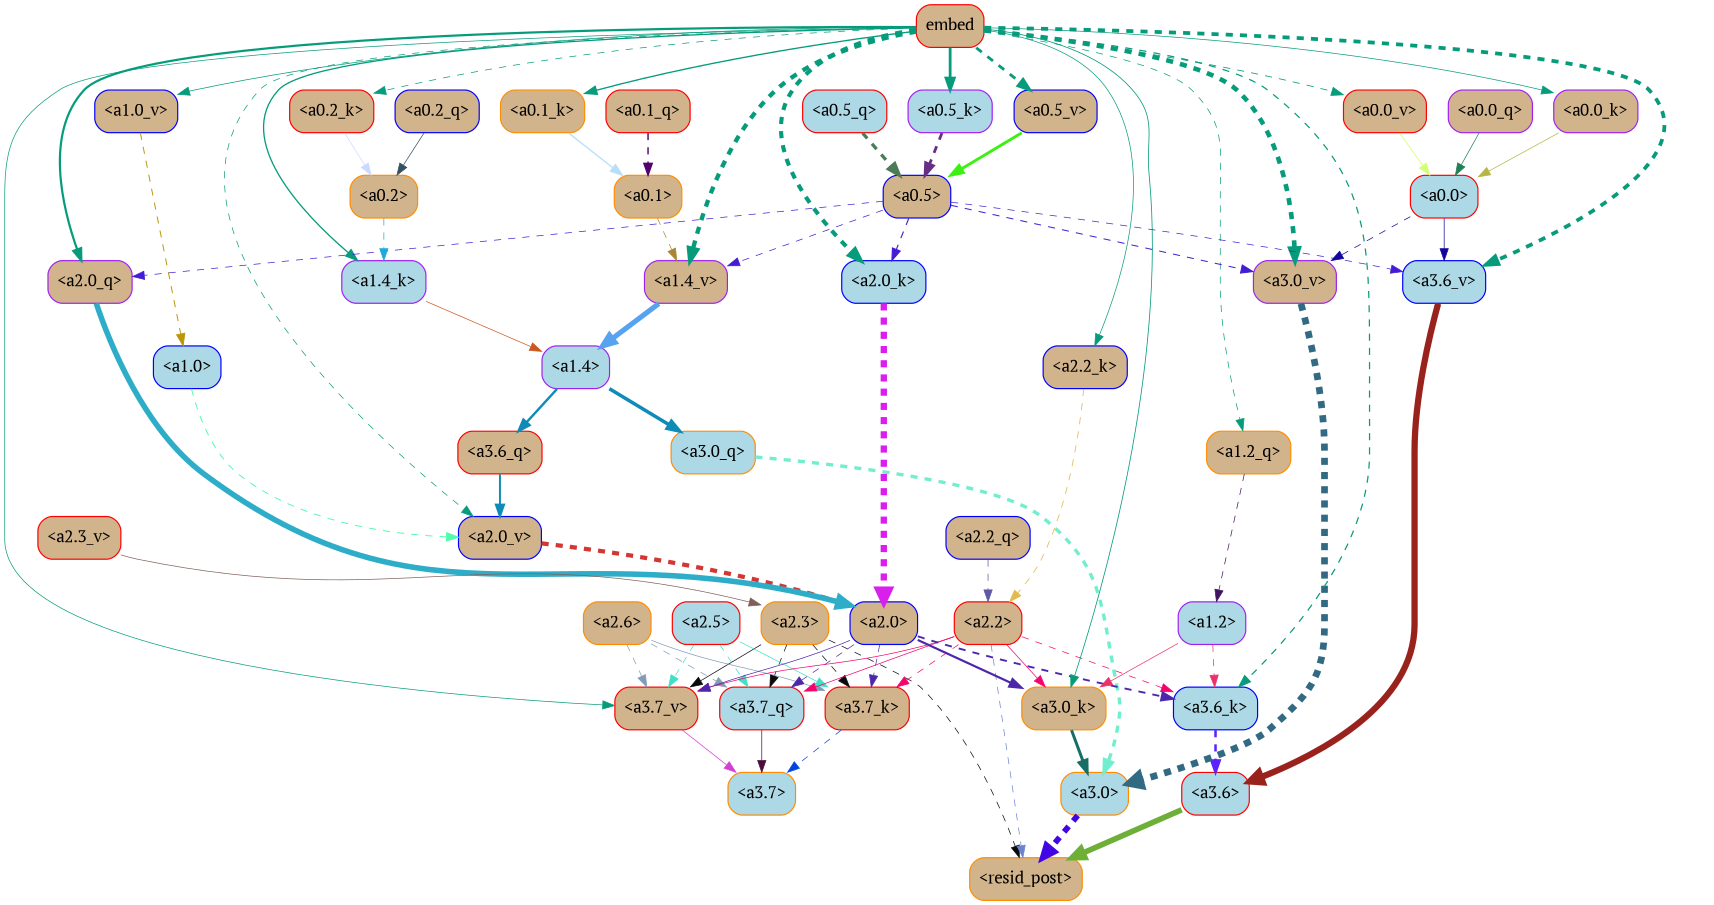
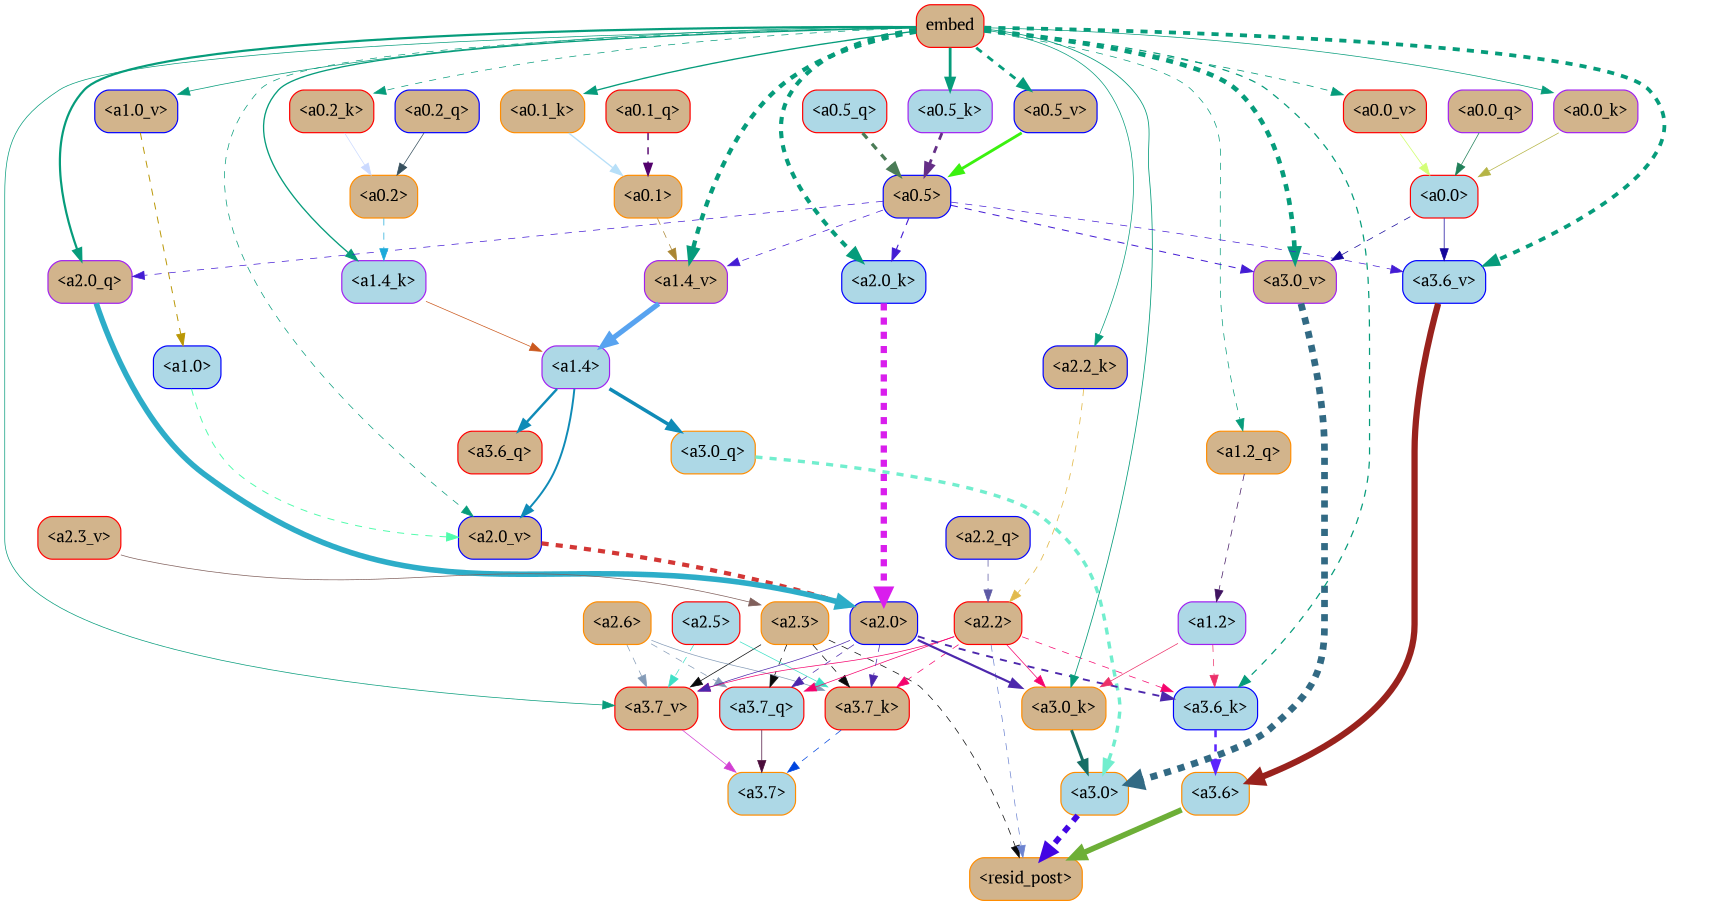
edge "<a3.6_q>" -> "<a2.0_v>": now "<a1.4>" -> "<a2.0_v>"
edge "<a2.5>" -> "<a3.7_q>": removed
node "<a3.6>": color red -> darkorange
